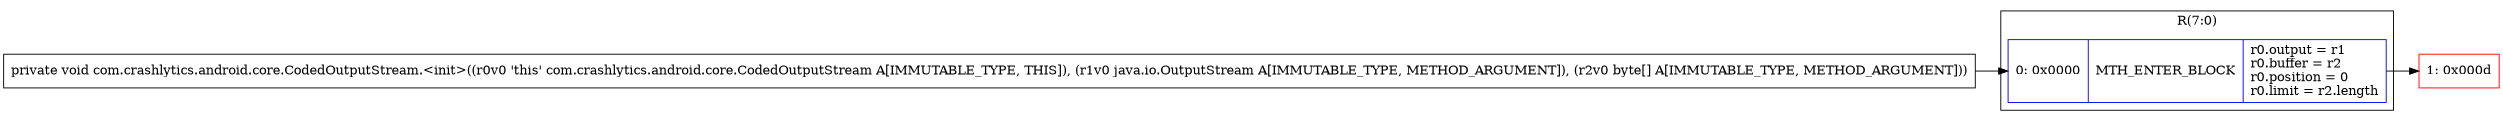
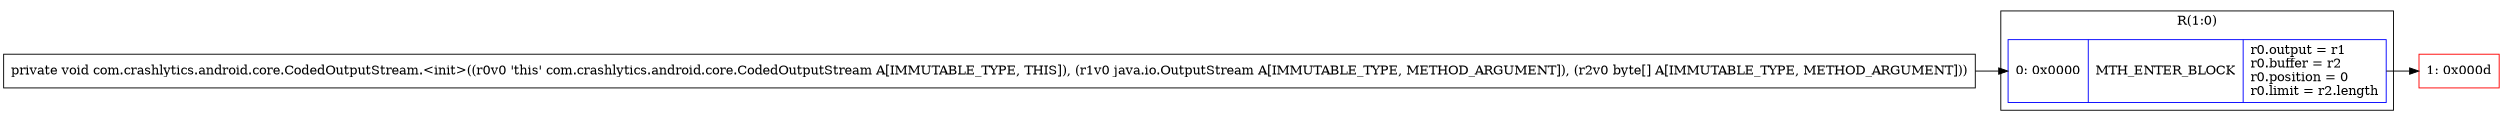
cluster "R(7:0)": label "R(7:0)" -> "R(1:0)"
